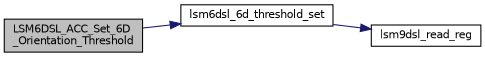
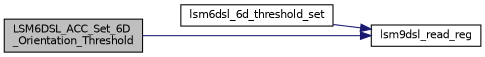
edge "LSM6DSL_ACC_Set_6D _Orientation_Threshold" -> "lsm6dsl_6d_threshold_set": now "LSM6DSL_ACC_Set_6D _Orientation_Threshold" -> "lsm9dsl_read_reg"
